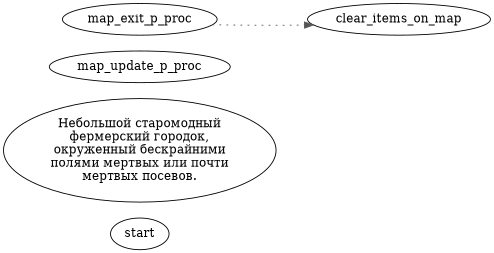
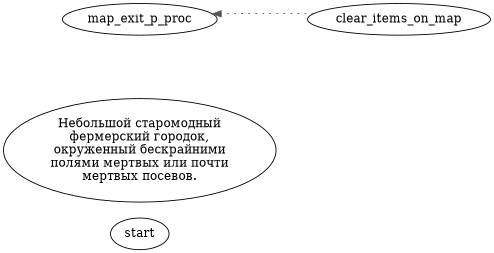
edge "map_exit_p_proc" -> "clear_items_on_map": reversed
node "map_update_p_proc": removed
